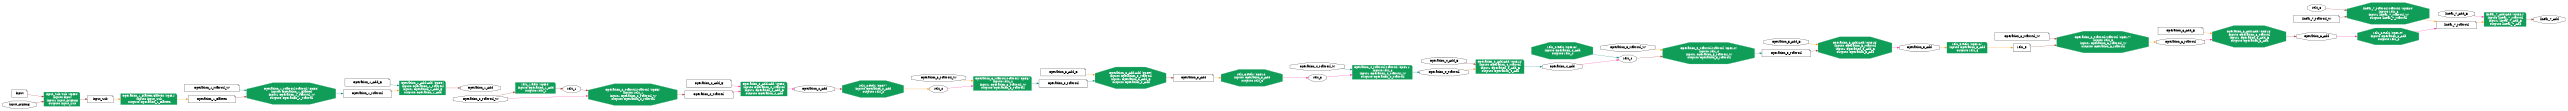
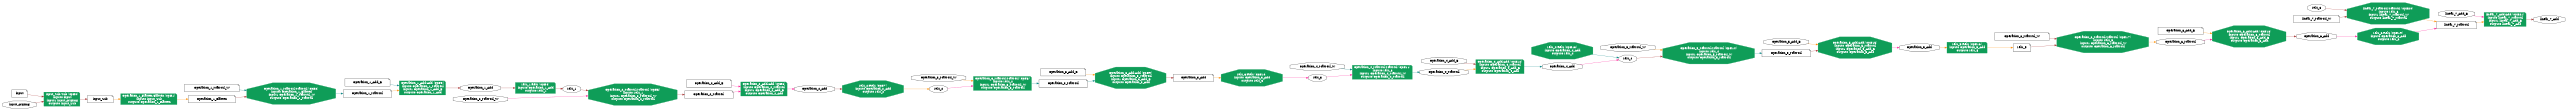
edge "Operation_2_MatMul_W" -> "relu_1/Relu (op#4) input0 Operation_1_Add output0 relu_1": now "Operation_1_Add" -> "relu_1/Relu (op#4) input0 Operation_1_Add output0 relu_1"
